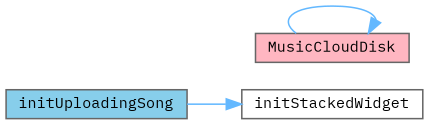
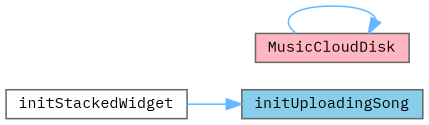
edge "initUploadingSong" -> "initStackedWidget": reversed
